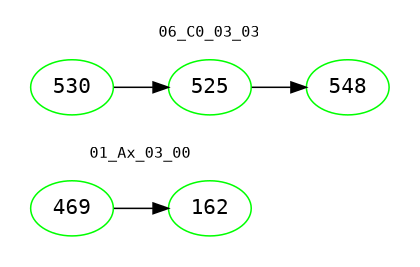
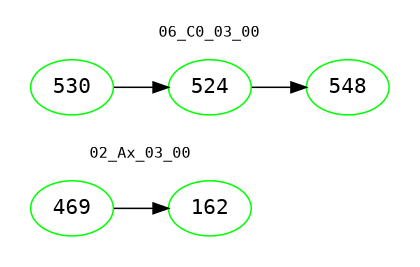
cluster "06_C0_03_03": label "06_C0_03_03" -> "06_C0_03_00"
node "525": label "525" -> "524"
cluster "01_Ax_03_00": label "01_Ax_03_00" -> "02_Ax_03_00"
